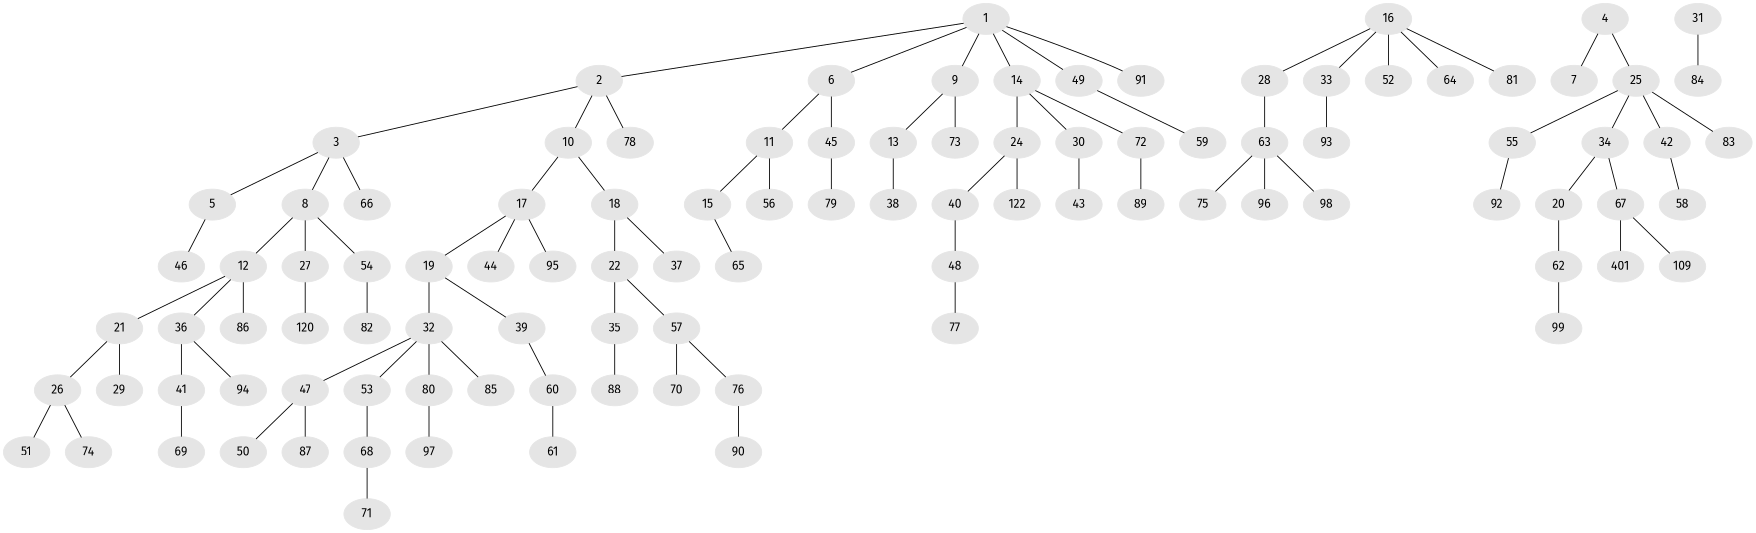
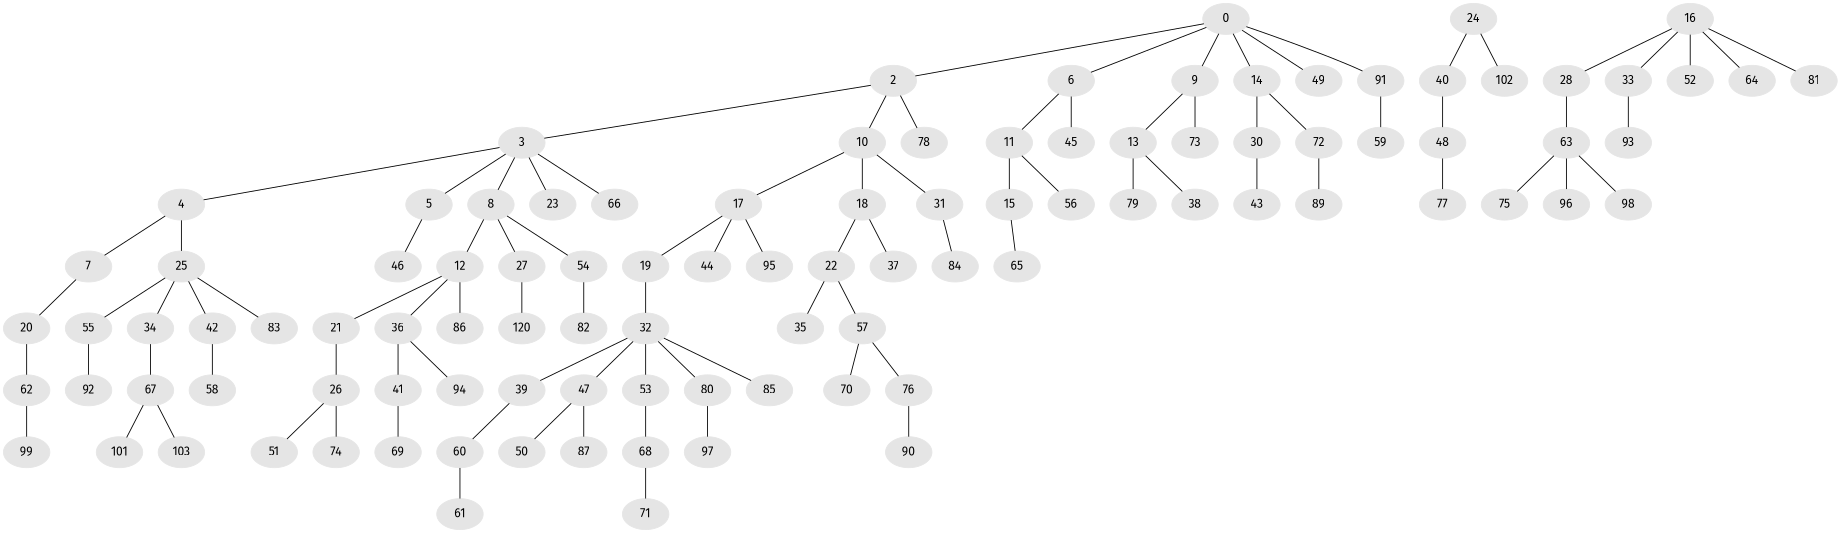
node "1": label "1" -> "0"
edge "14" -- "24": removed
edge "49" -- "59": now "91" -- "59"
edge "3" -- "4": added
edge "45" -- "79": now "13" -- "79"
edge "10" -- "31": added
edge "34" -- "20": now "7" -- "20"
node "23": added
node "122": label "122" -> "102"
node "401": label "401" -> "101"
node "109": label "109" -> "103"
edge "19" -- "39": now "32" -- "39"
node "29": removed
node "88": removed
